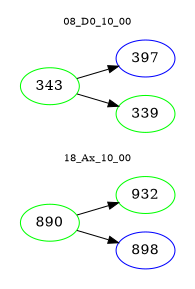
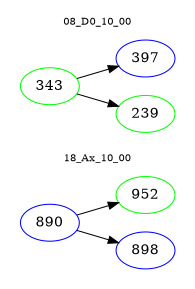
node "339": label "339" -> "239"
node "932": label "932" -> "952"
node "890": color green -> blue
